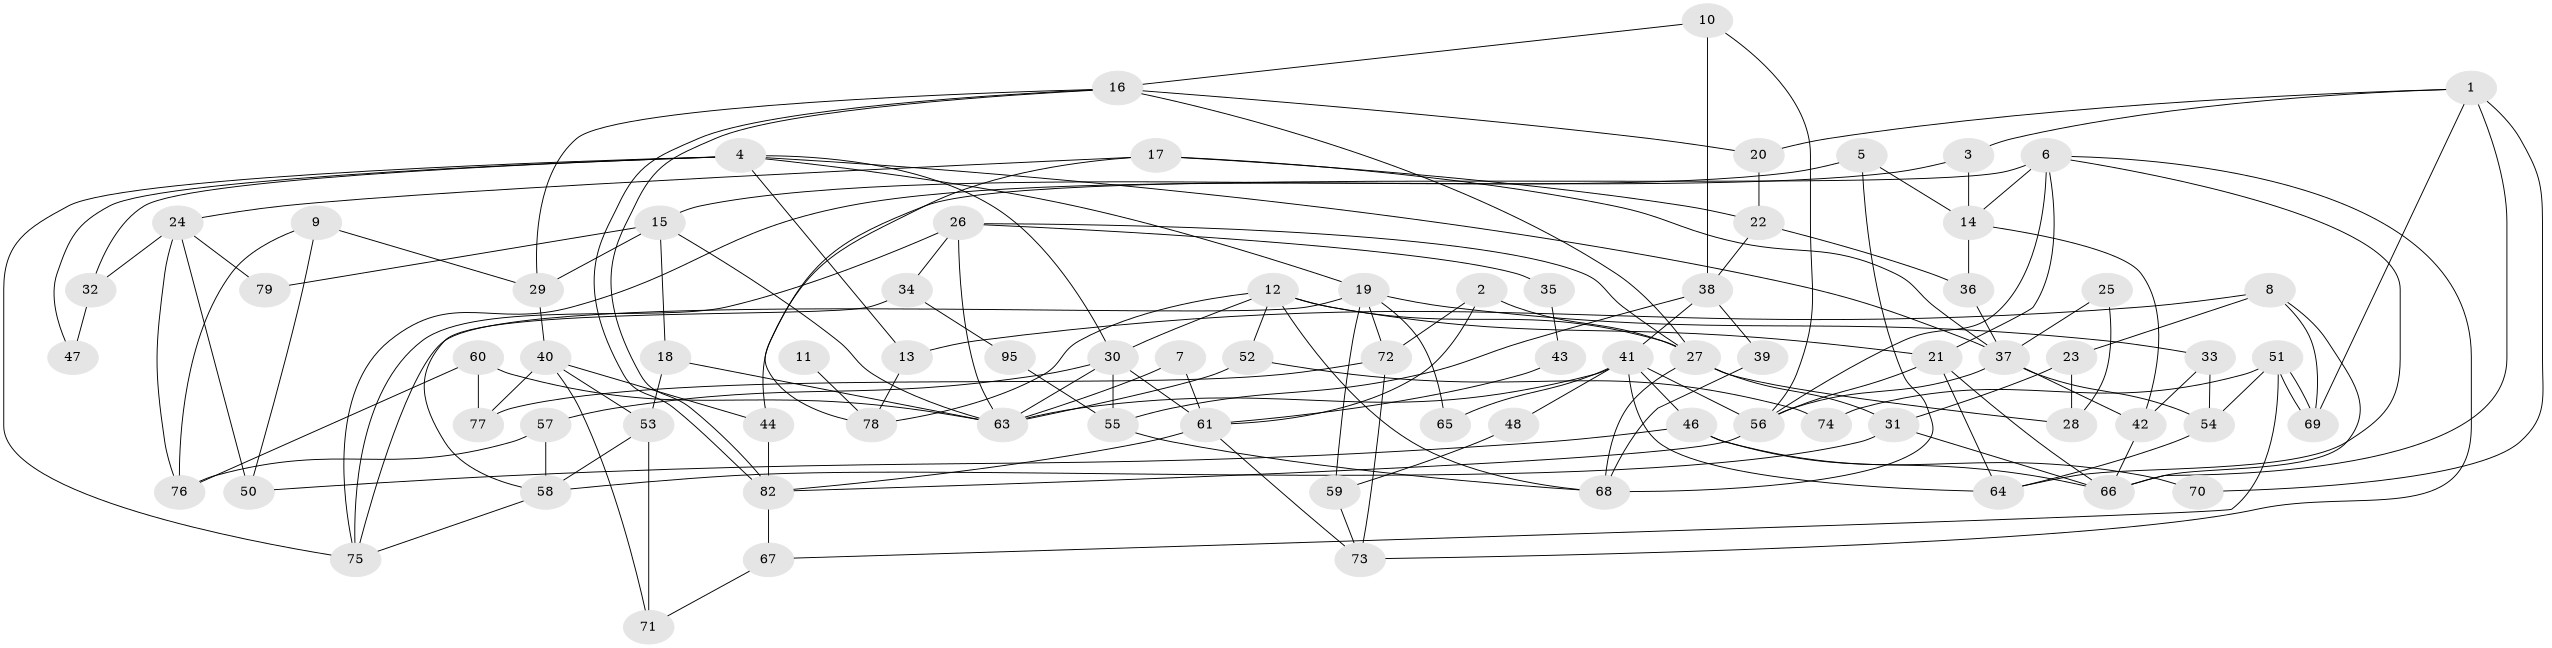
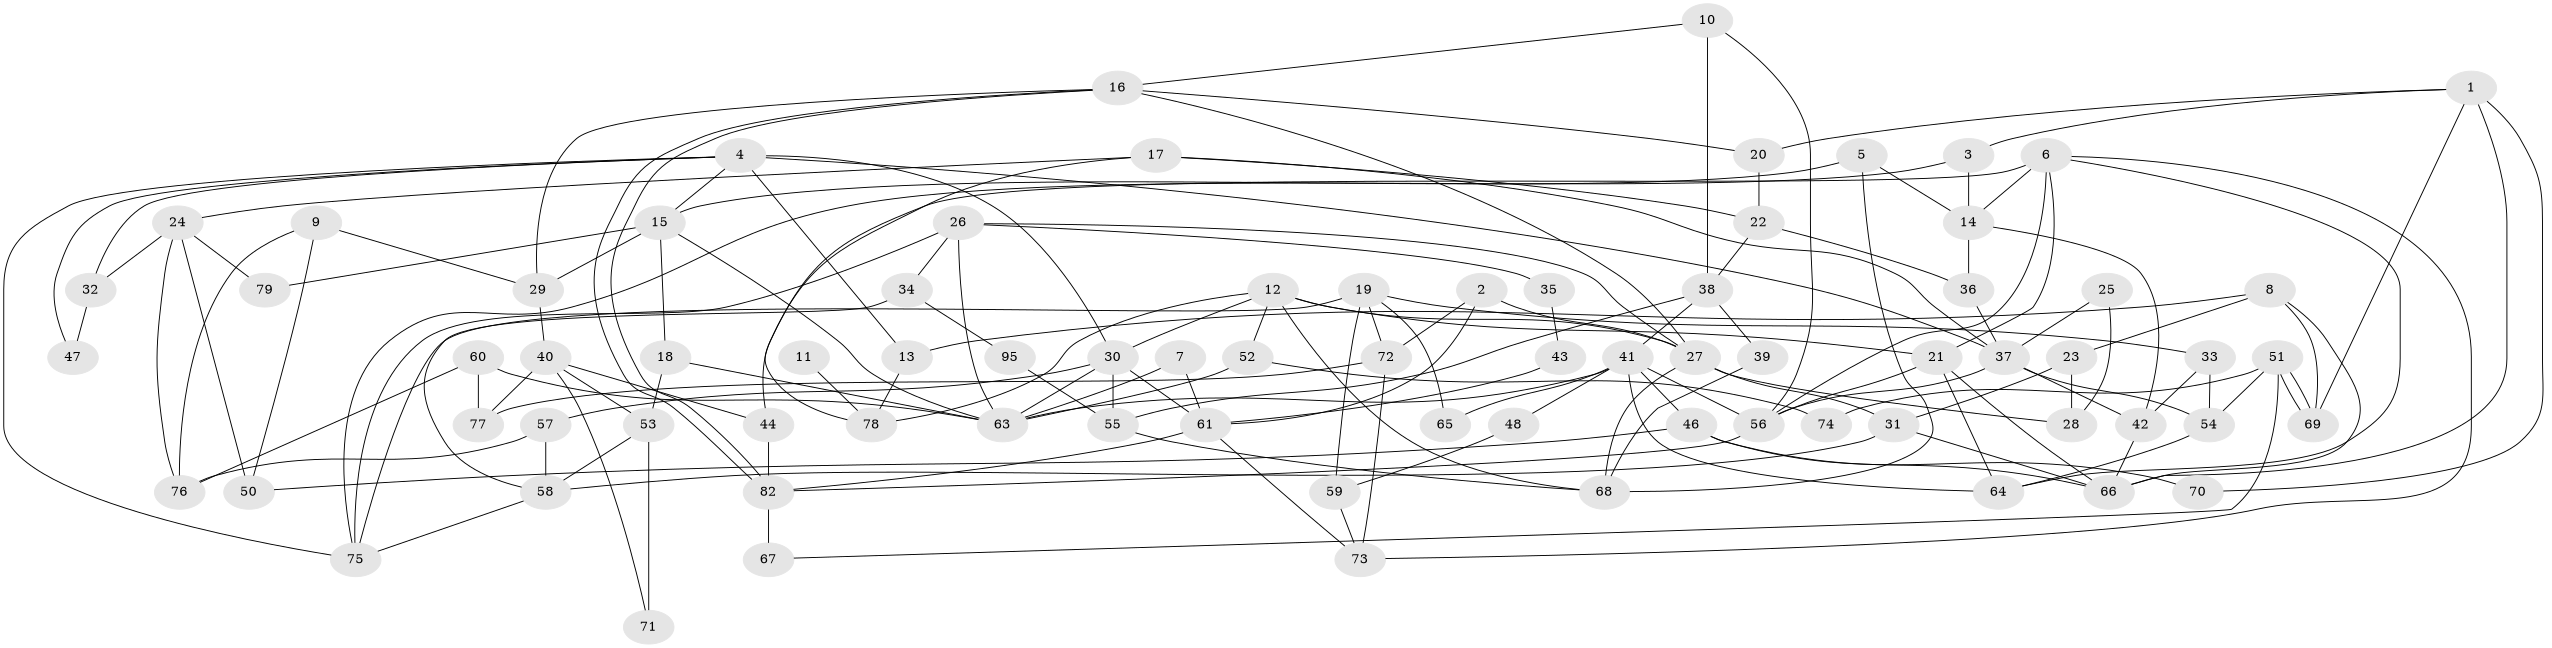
edge "4" -- "19": now "4" -- "15"
edge "67" -- "71": removed
